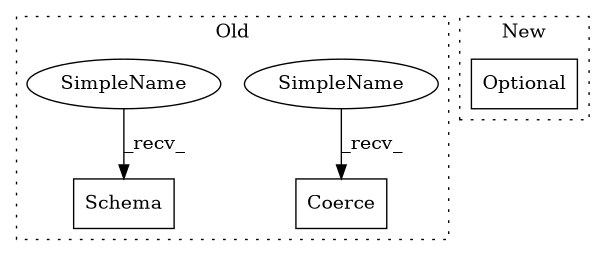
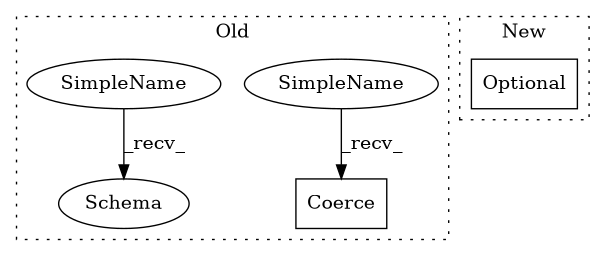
node "Schema": shape box -> ellipse
